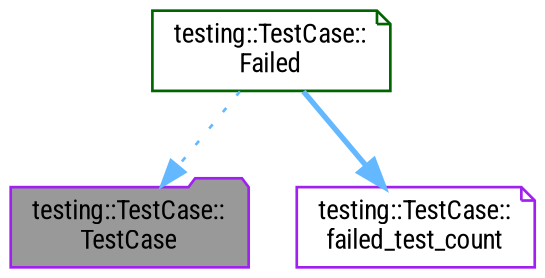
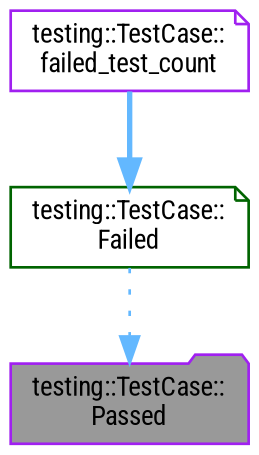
edge "testing::TestCase:: Failed" -> "testing::TestCase:: failed_test_count": reversed
node "testing::TestCase:: TestCase": label "testing::TestCase:: TestCase" -> "testing::TestCase:: Passed"
